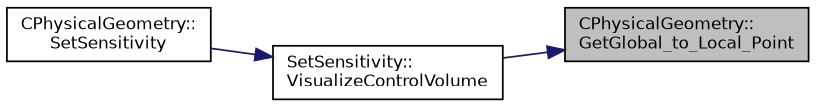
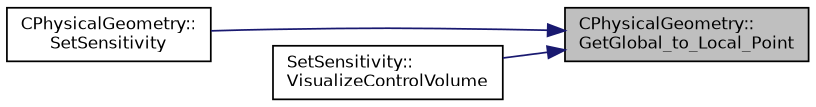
edge "CPhysicalGeometry:: SetSensitivity" -> "SetSensitivity:: VisualizeControlVolume": now "CPhysicalGeometry:: SetSensitivity" -> "CPhysicalGeometry:: GetGlobal_to_Local_Point"
